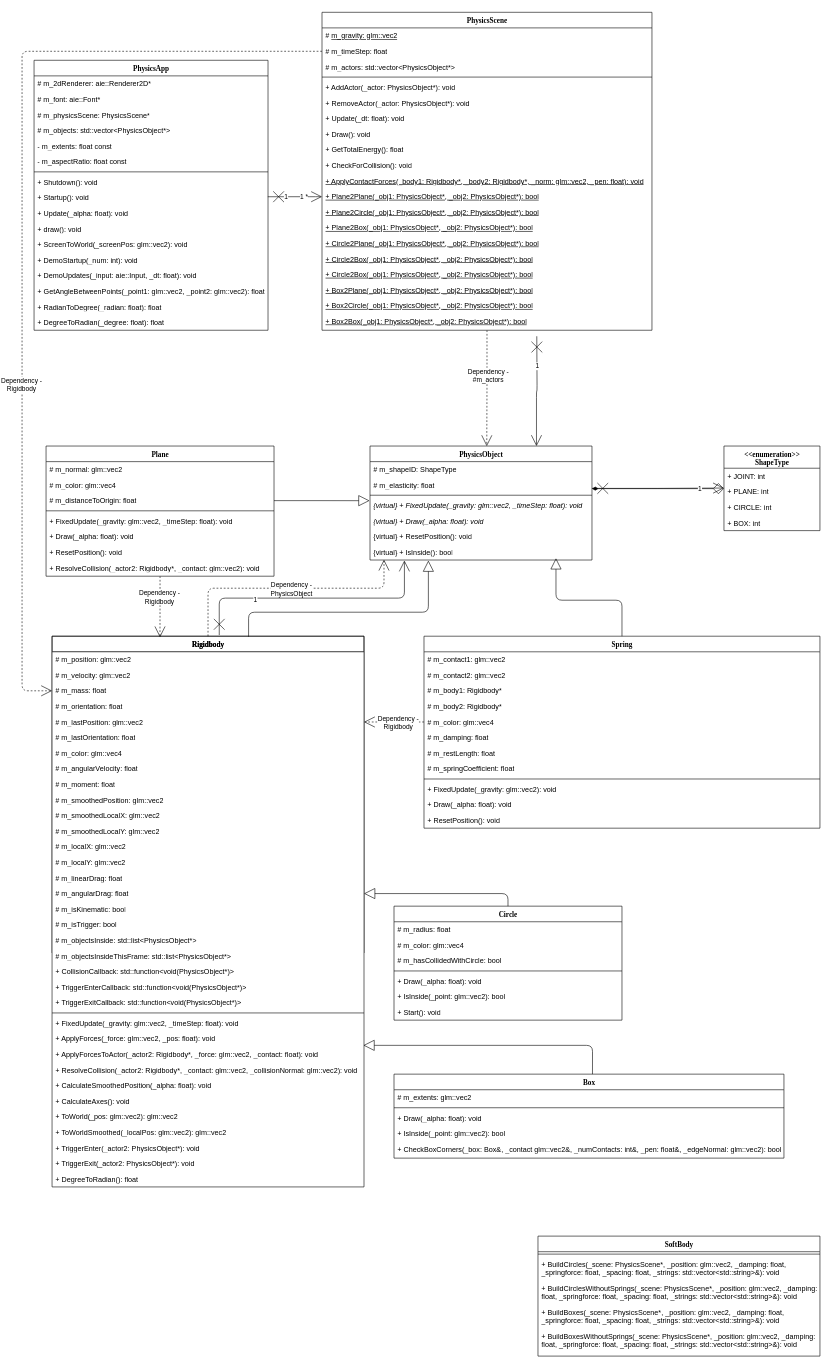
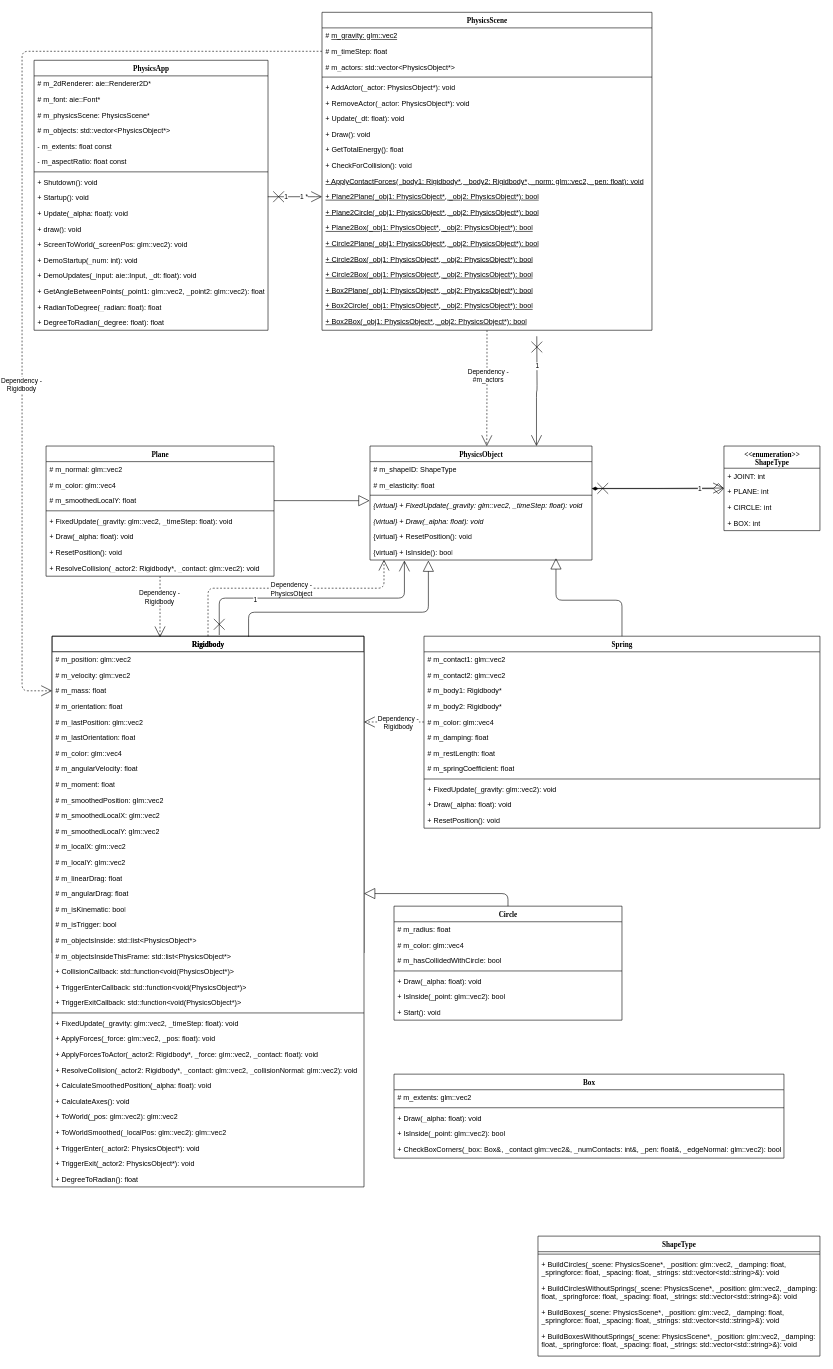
node "# m_distanceToOrigin: float": label "# m_distanceToOrigin: float" -> "# m_smoothedLocalY: float"
edge "Box" -> "+ ApplyForcesToActor(_actor2: Rigidbody*, _force: glm::vec2, _contact: float): void": removed
node "SoftBody": label "SoftBody" -> "ShapeType"
